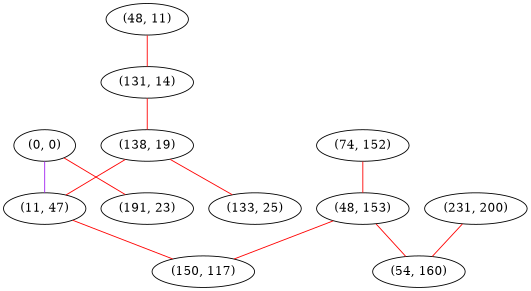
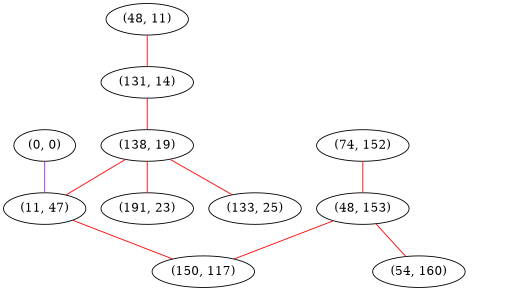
edge "(0, 0)" -- "(191, 23)": now "(138, 19)" -- "(191, 23)"
node "(231, 200)": removed
